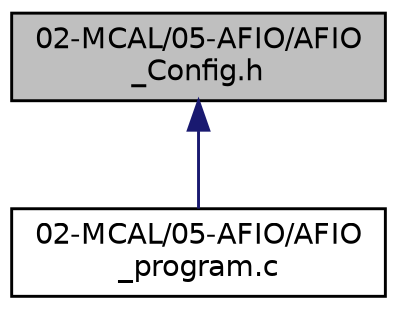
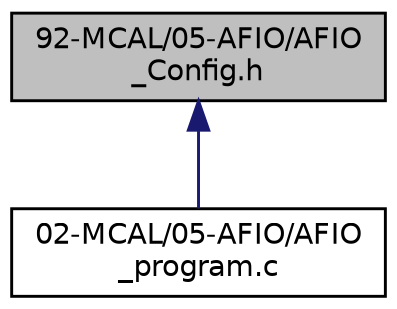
node "02-MCAL/05-AFIO/AFIO _Config.h": label "02-MCAL/05-AFIO/AFIO _Config.h" -> "92-MCAL/05-AFIO/AFIO _Config.h"
